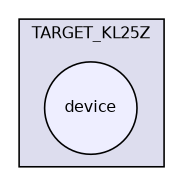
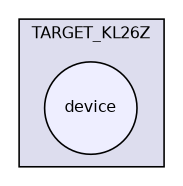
cluster "TARGET_KL25Z": label "TARGET_KL25Z" -> "TARGET_KL26Z"
